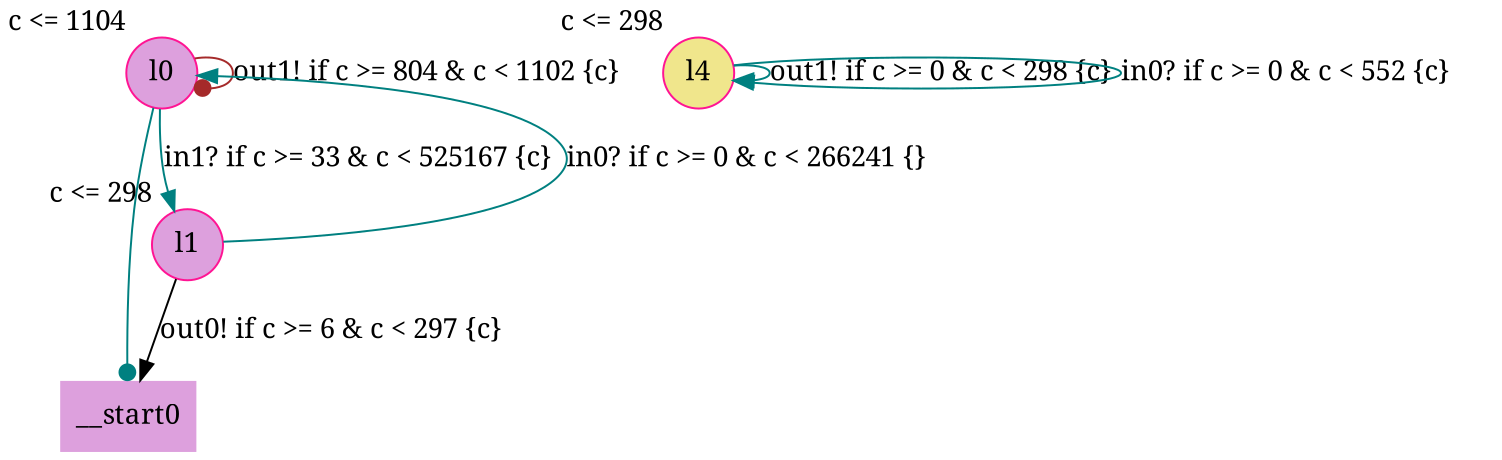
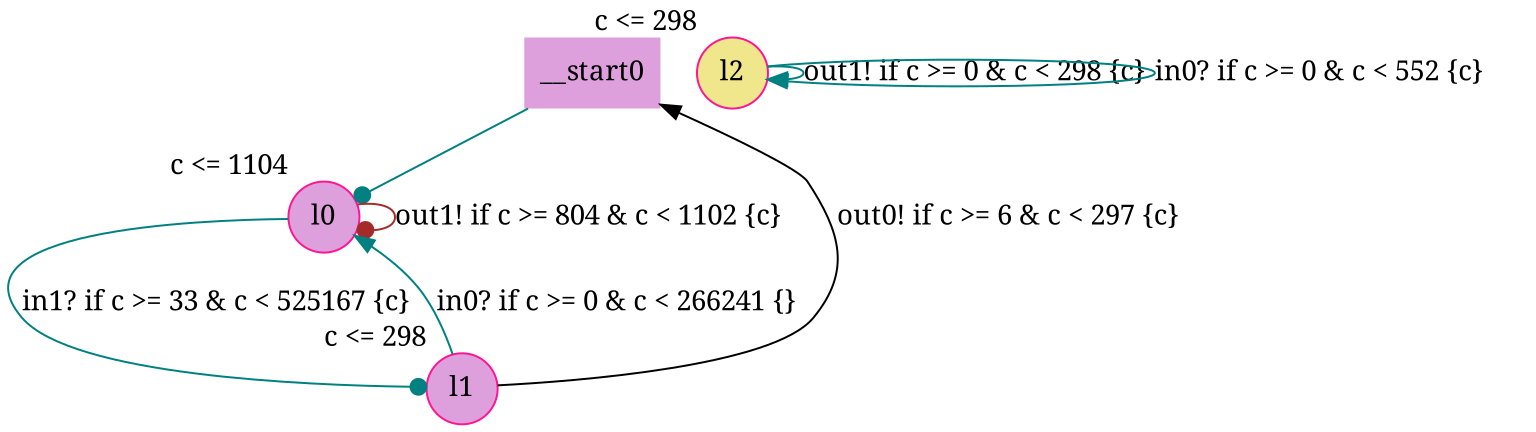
node "l4 c <= 298": label "l4 c <= 298" -> "l2 c <= 298"
edge "l0 c <= 1104" -> "l1 c <= 298": arrowhead normal -> dot
edge "l0 c <= 1104" -> "__start0": reversed
